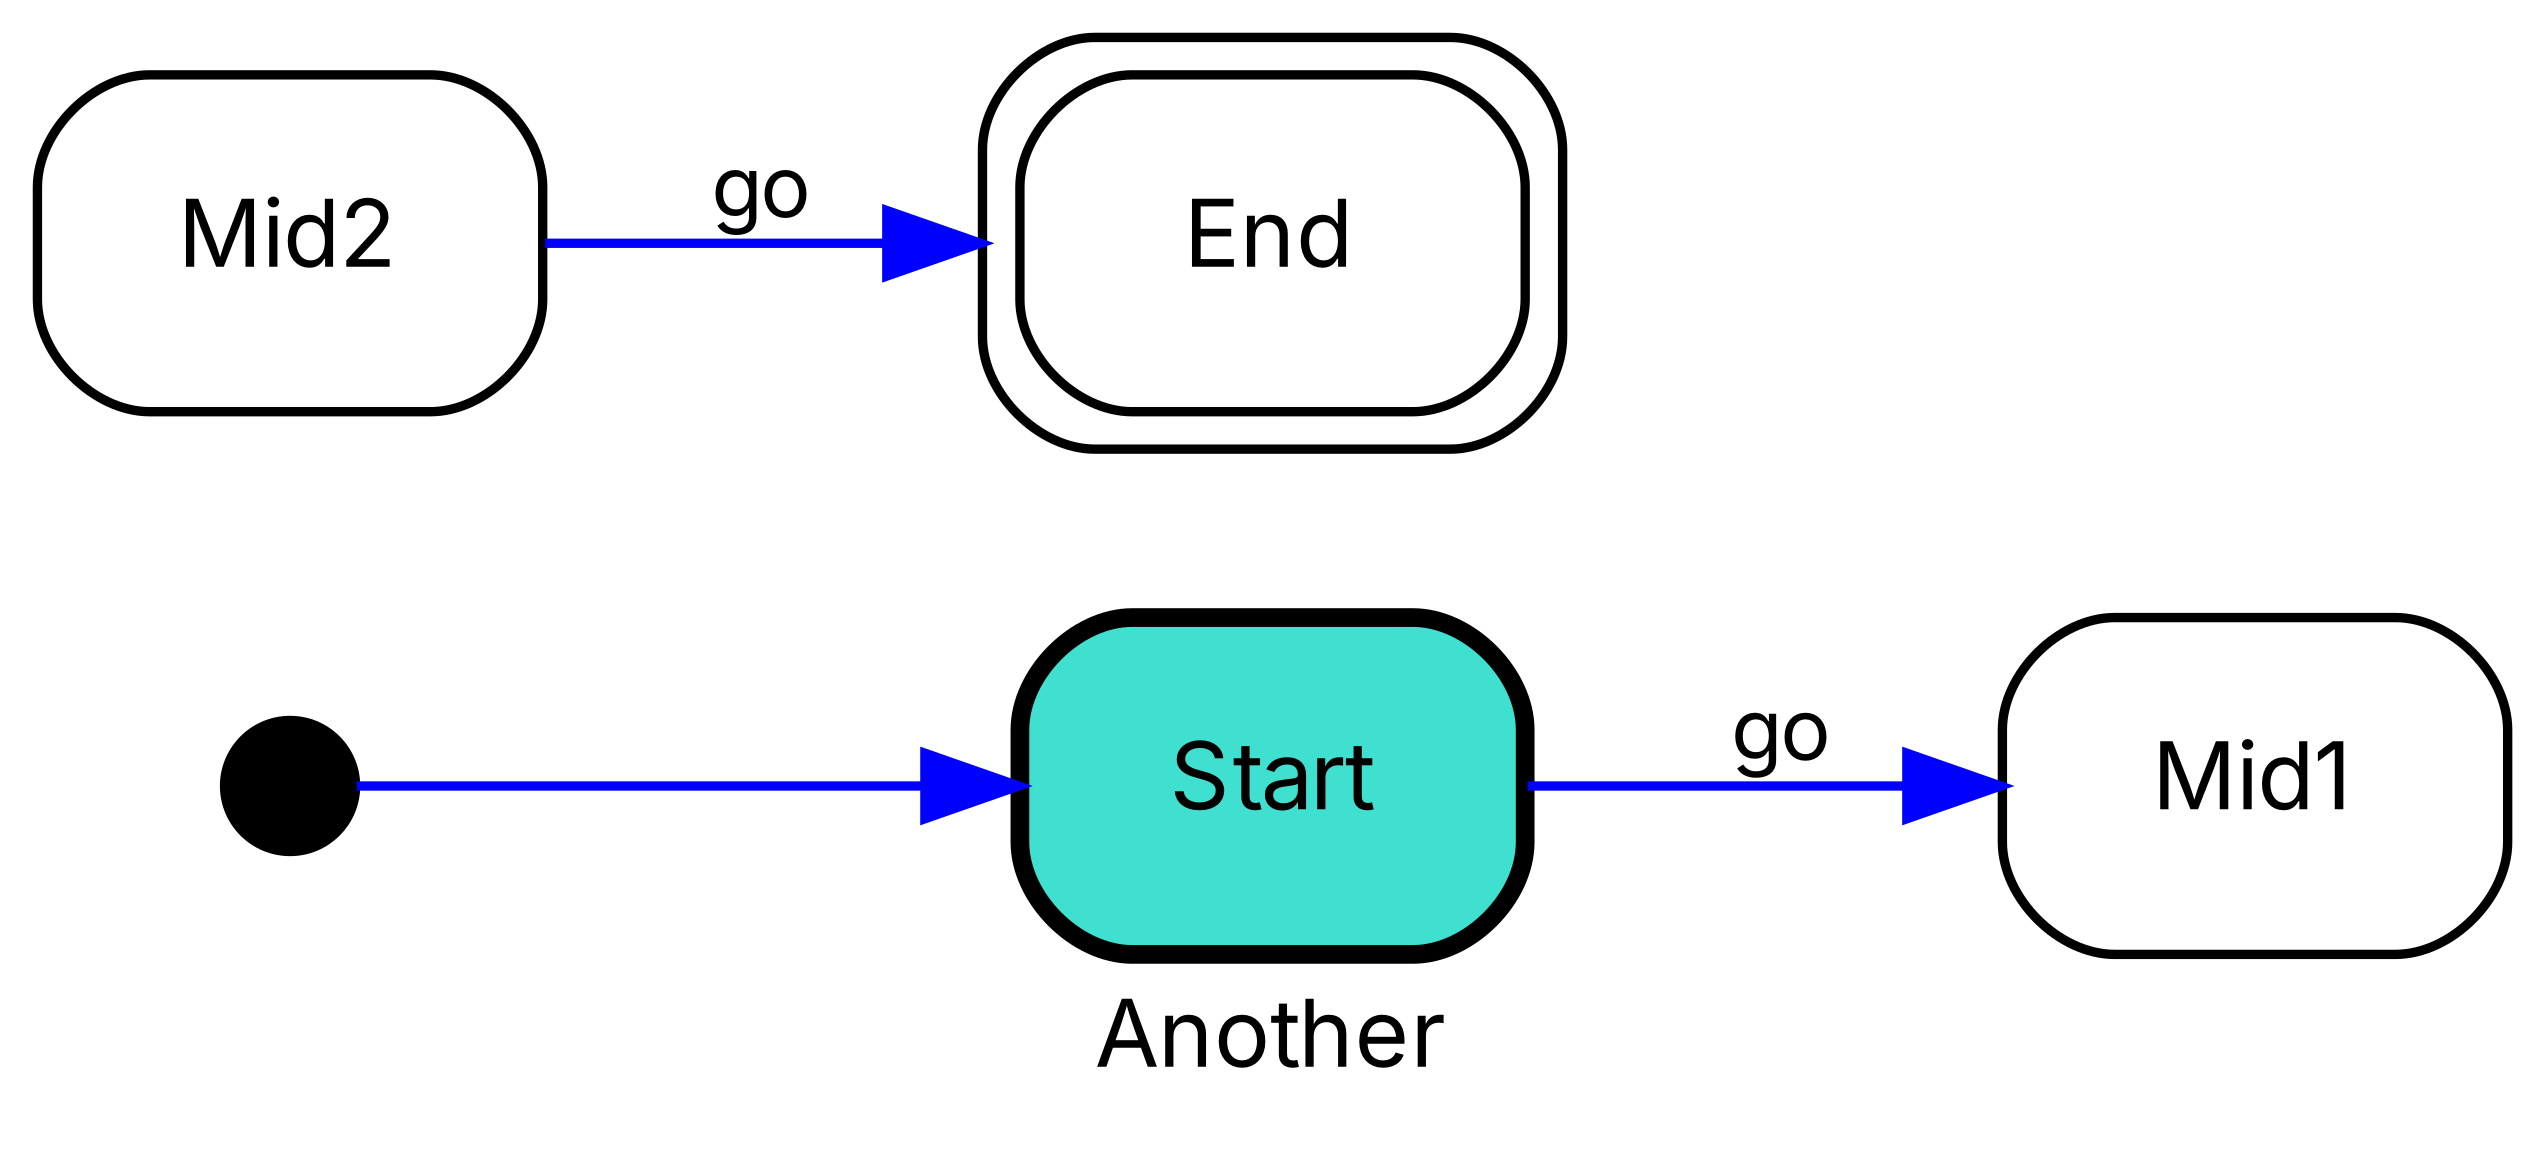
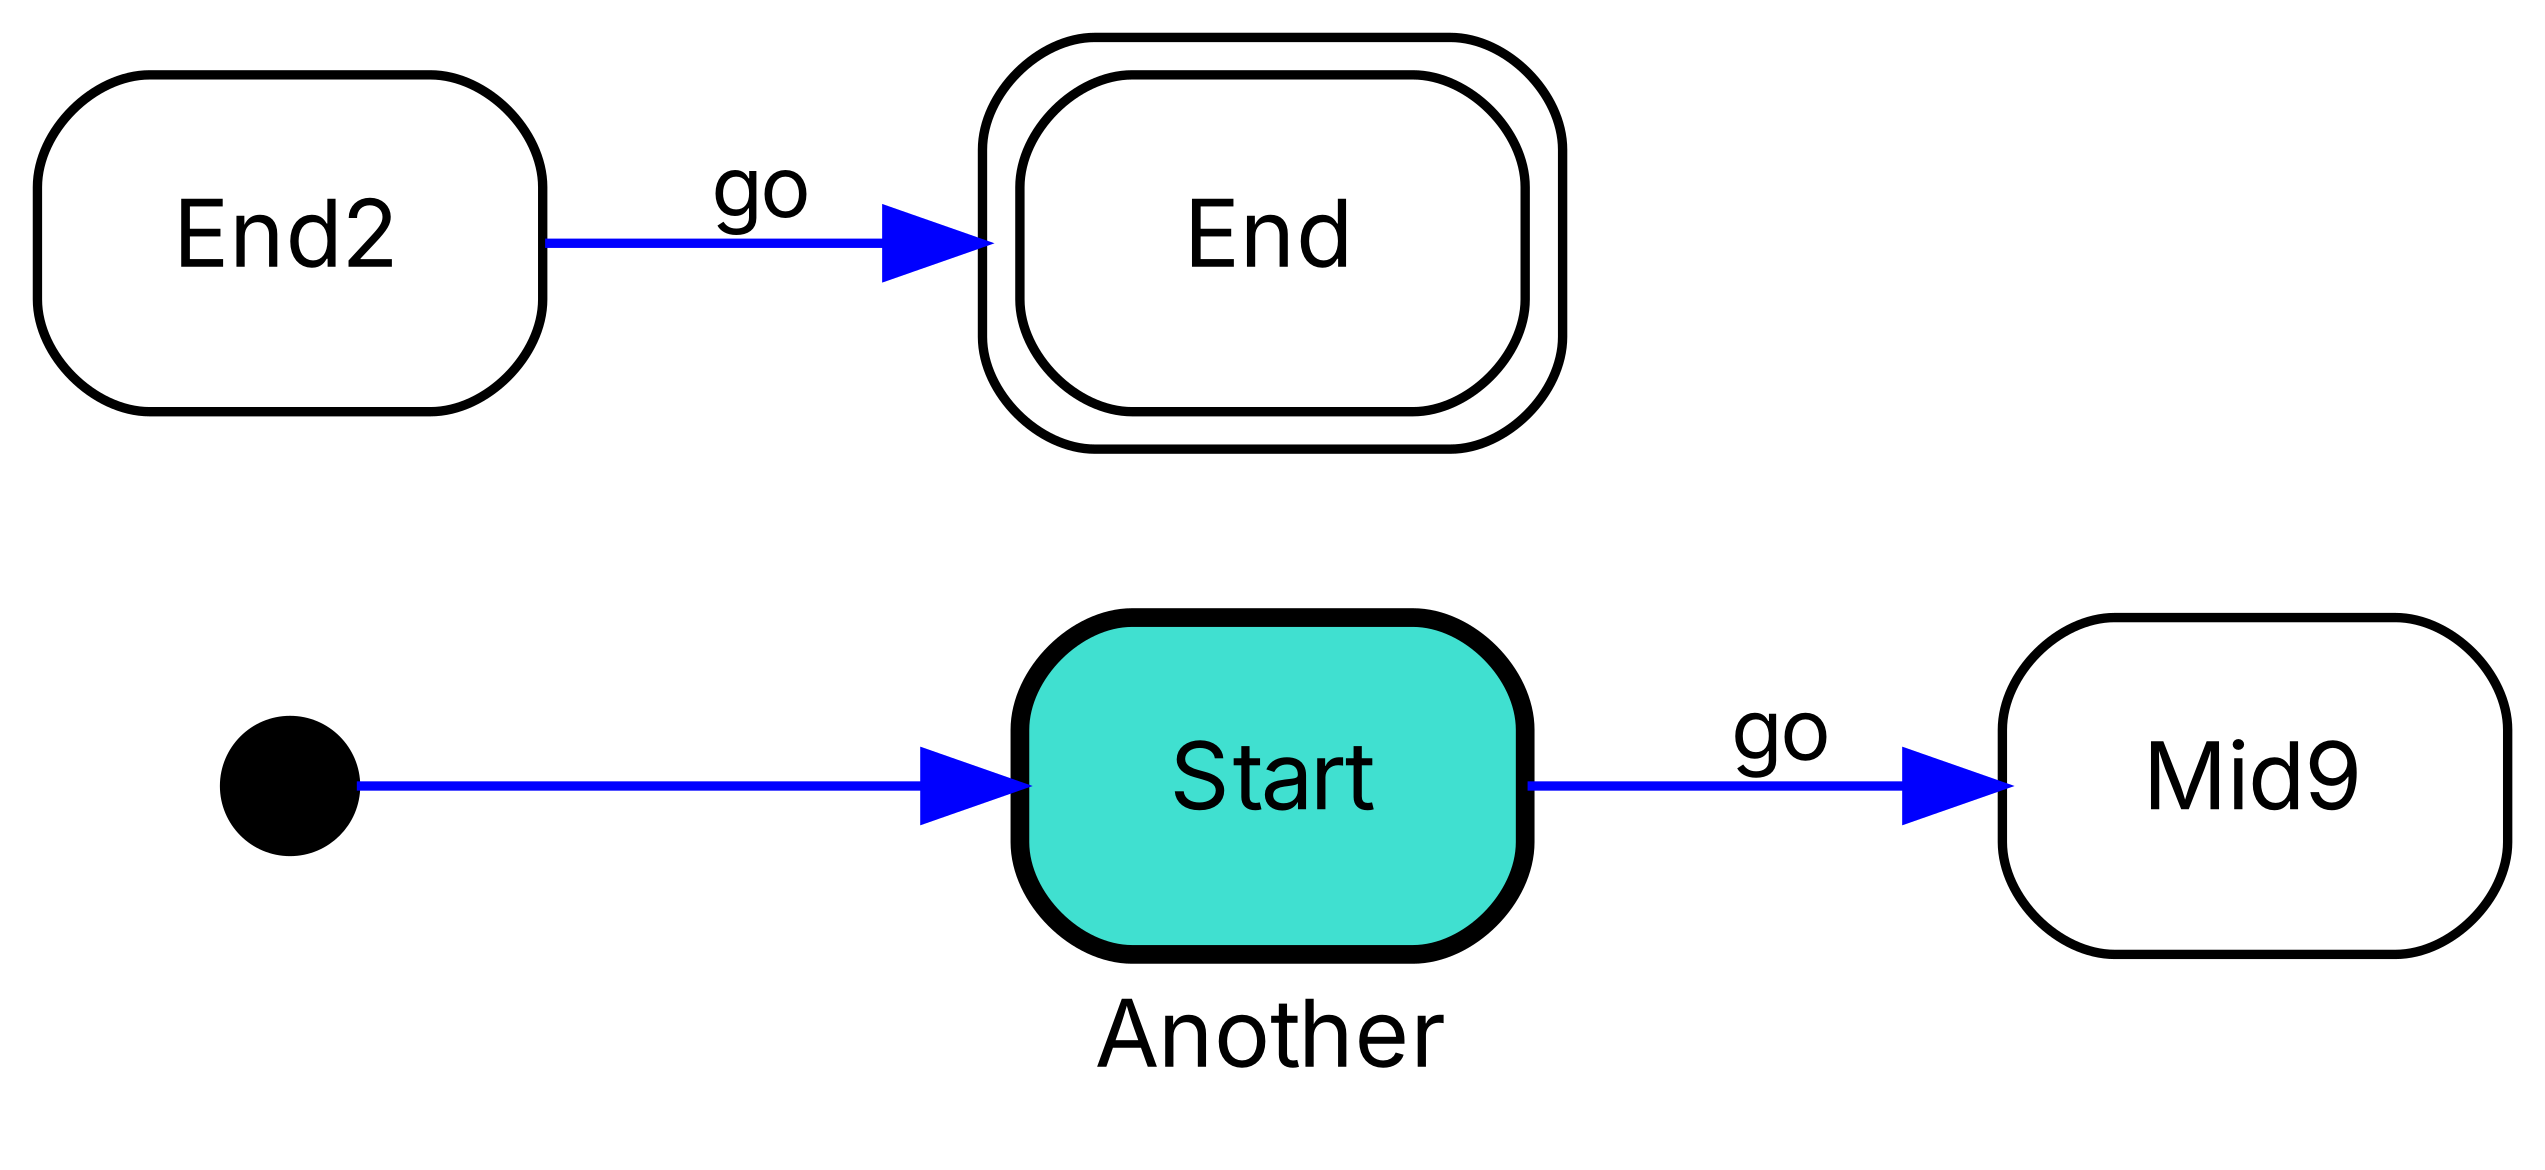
node "Mid2": label "Mid2" -> "End2"
node "Mid1": label "Mid1" -> "Mid9"
